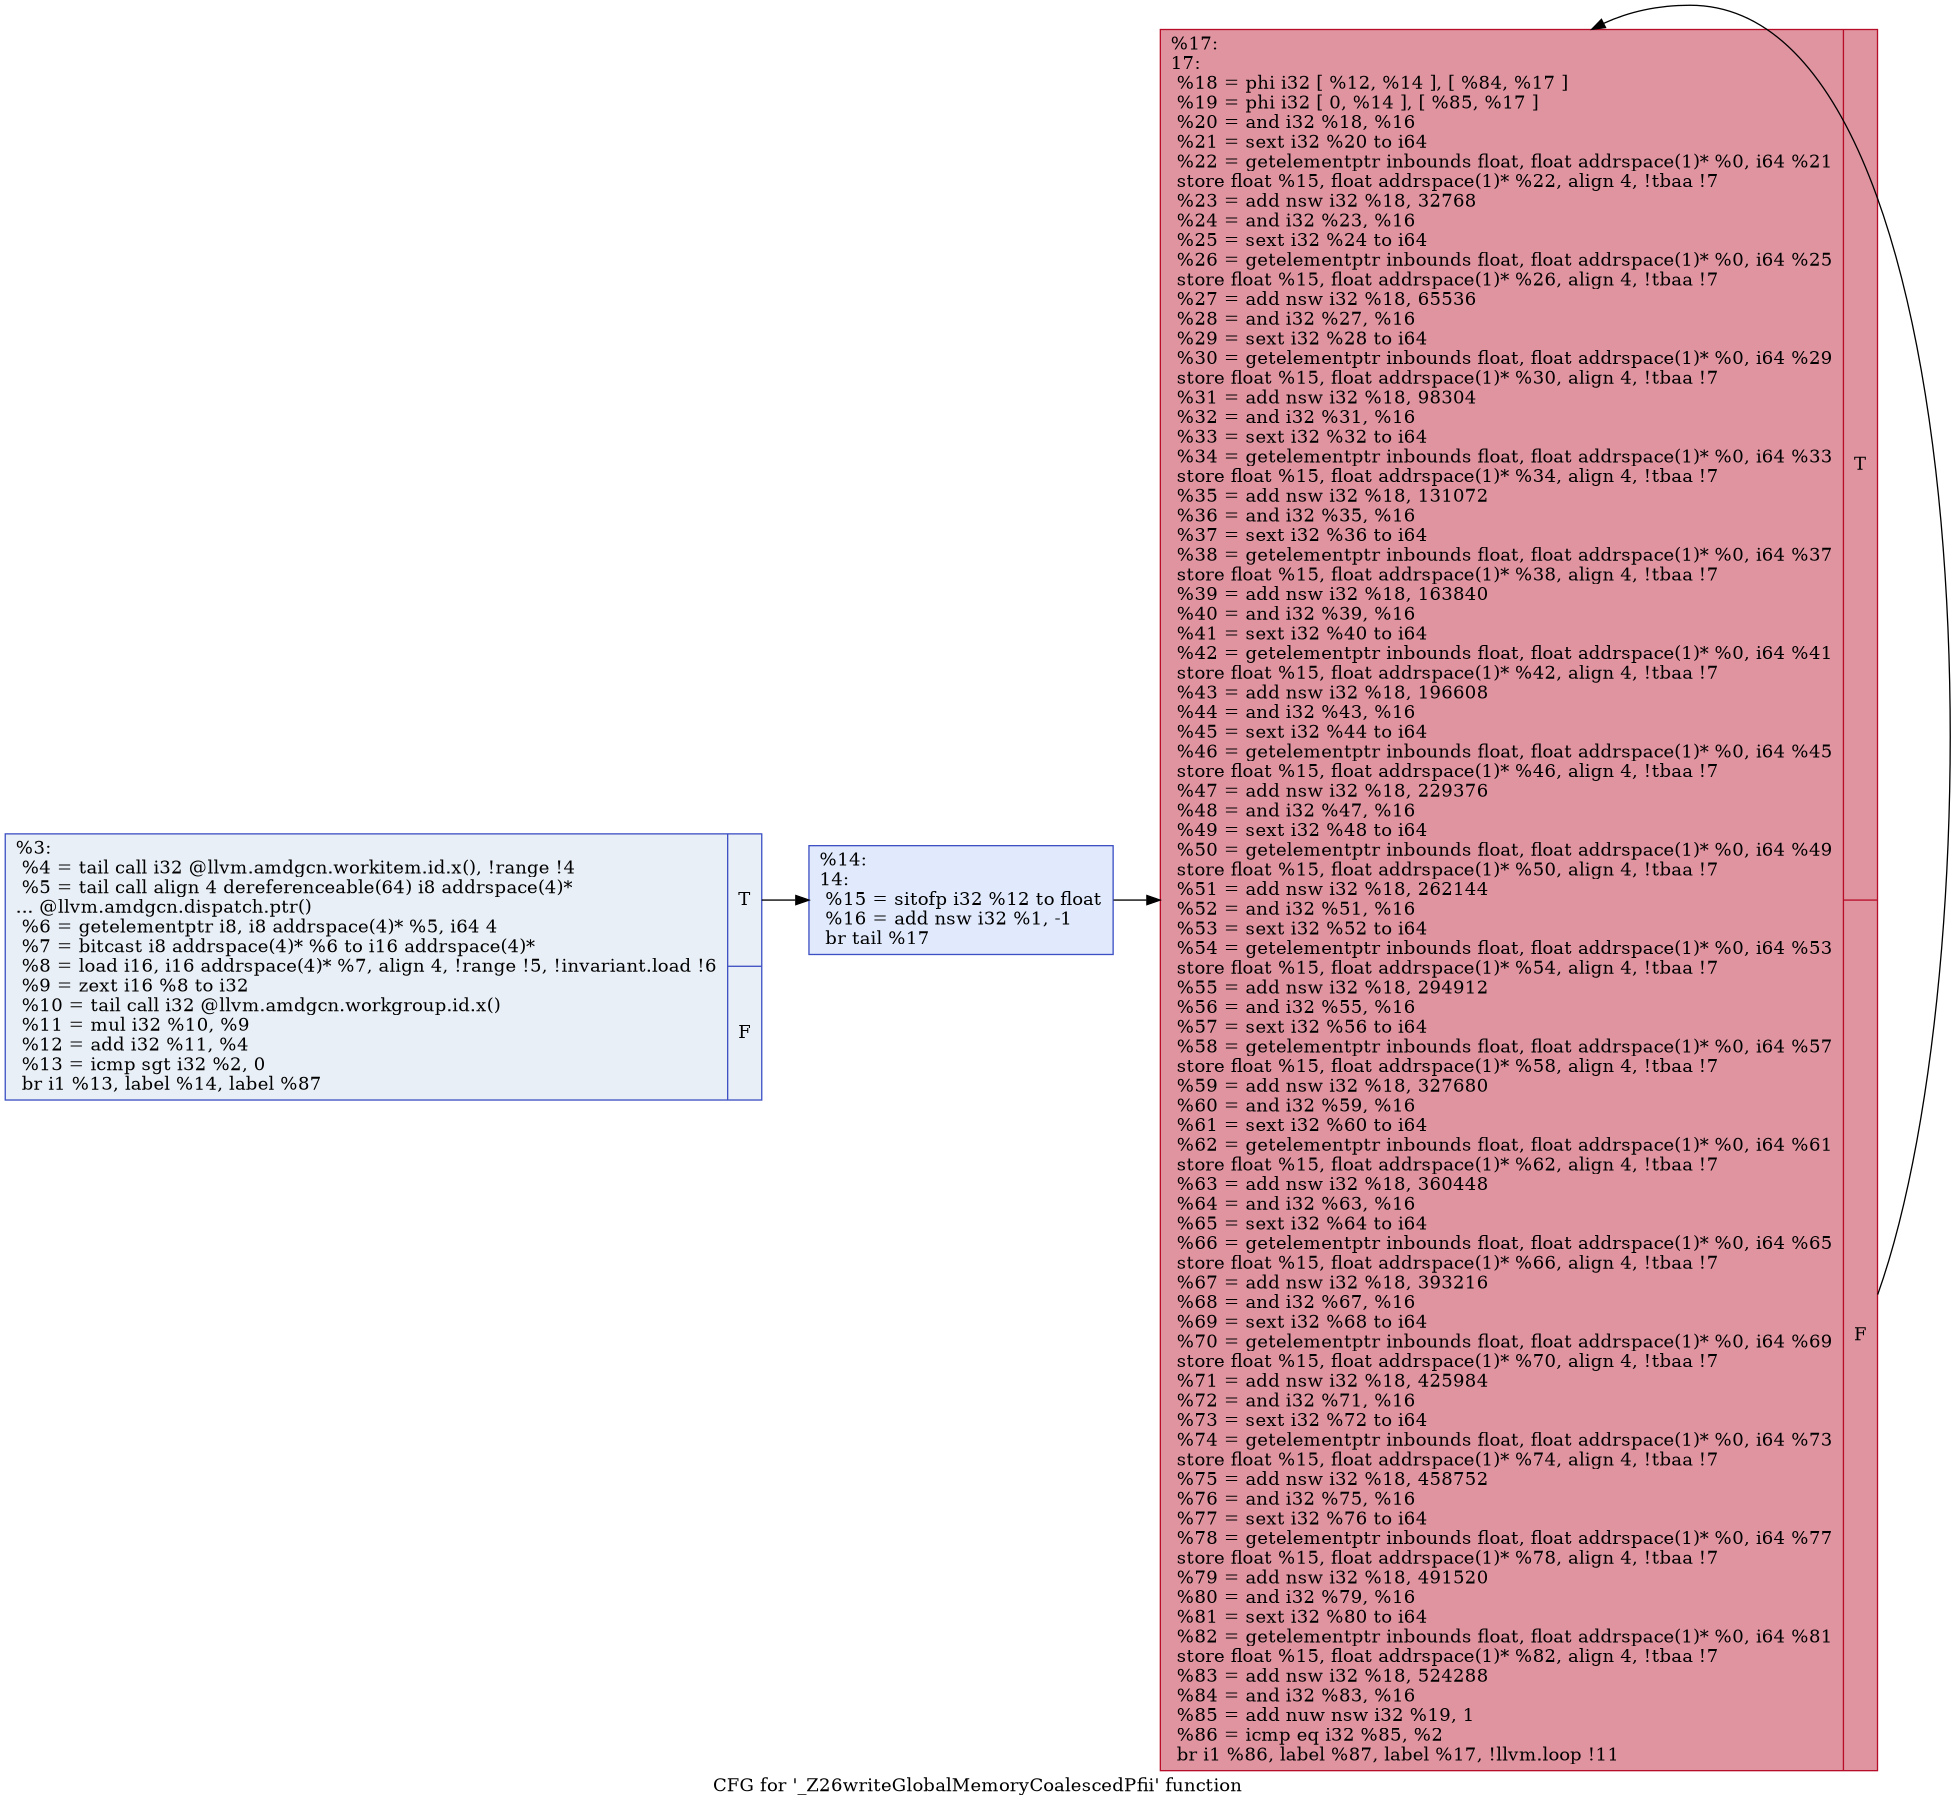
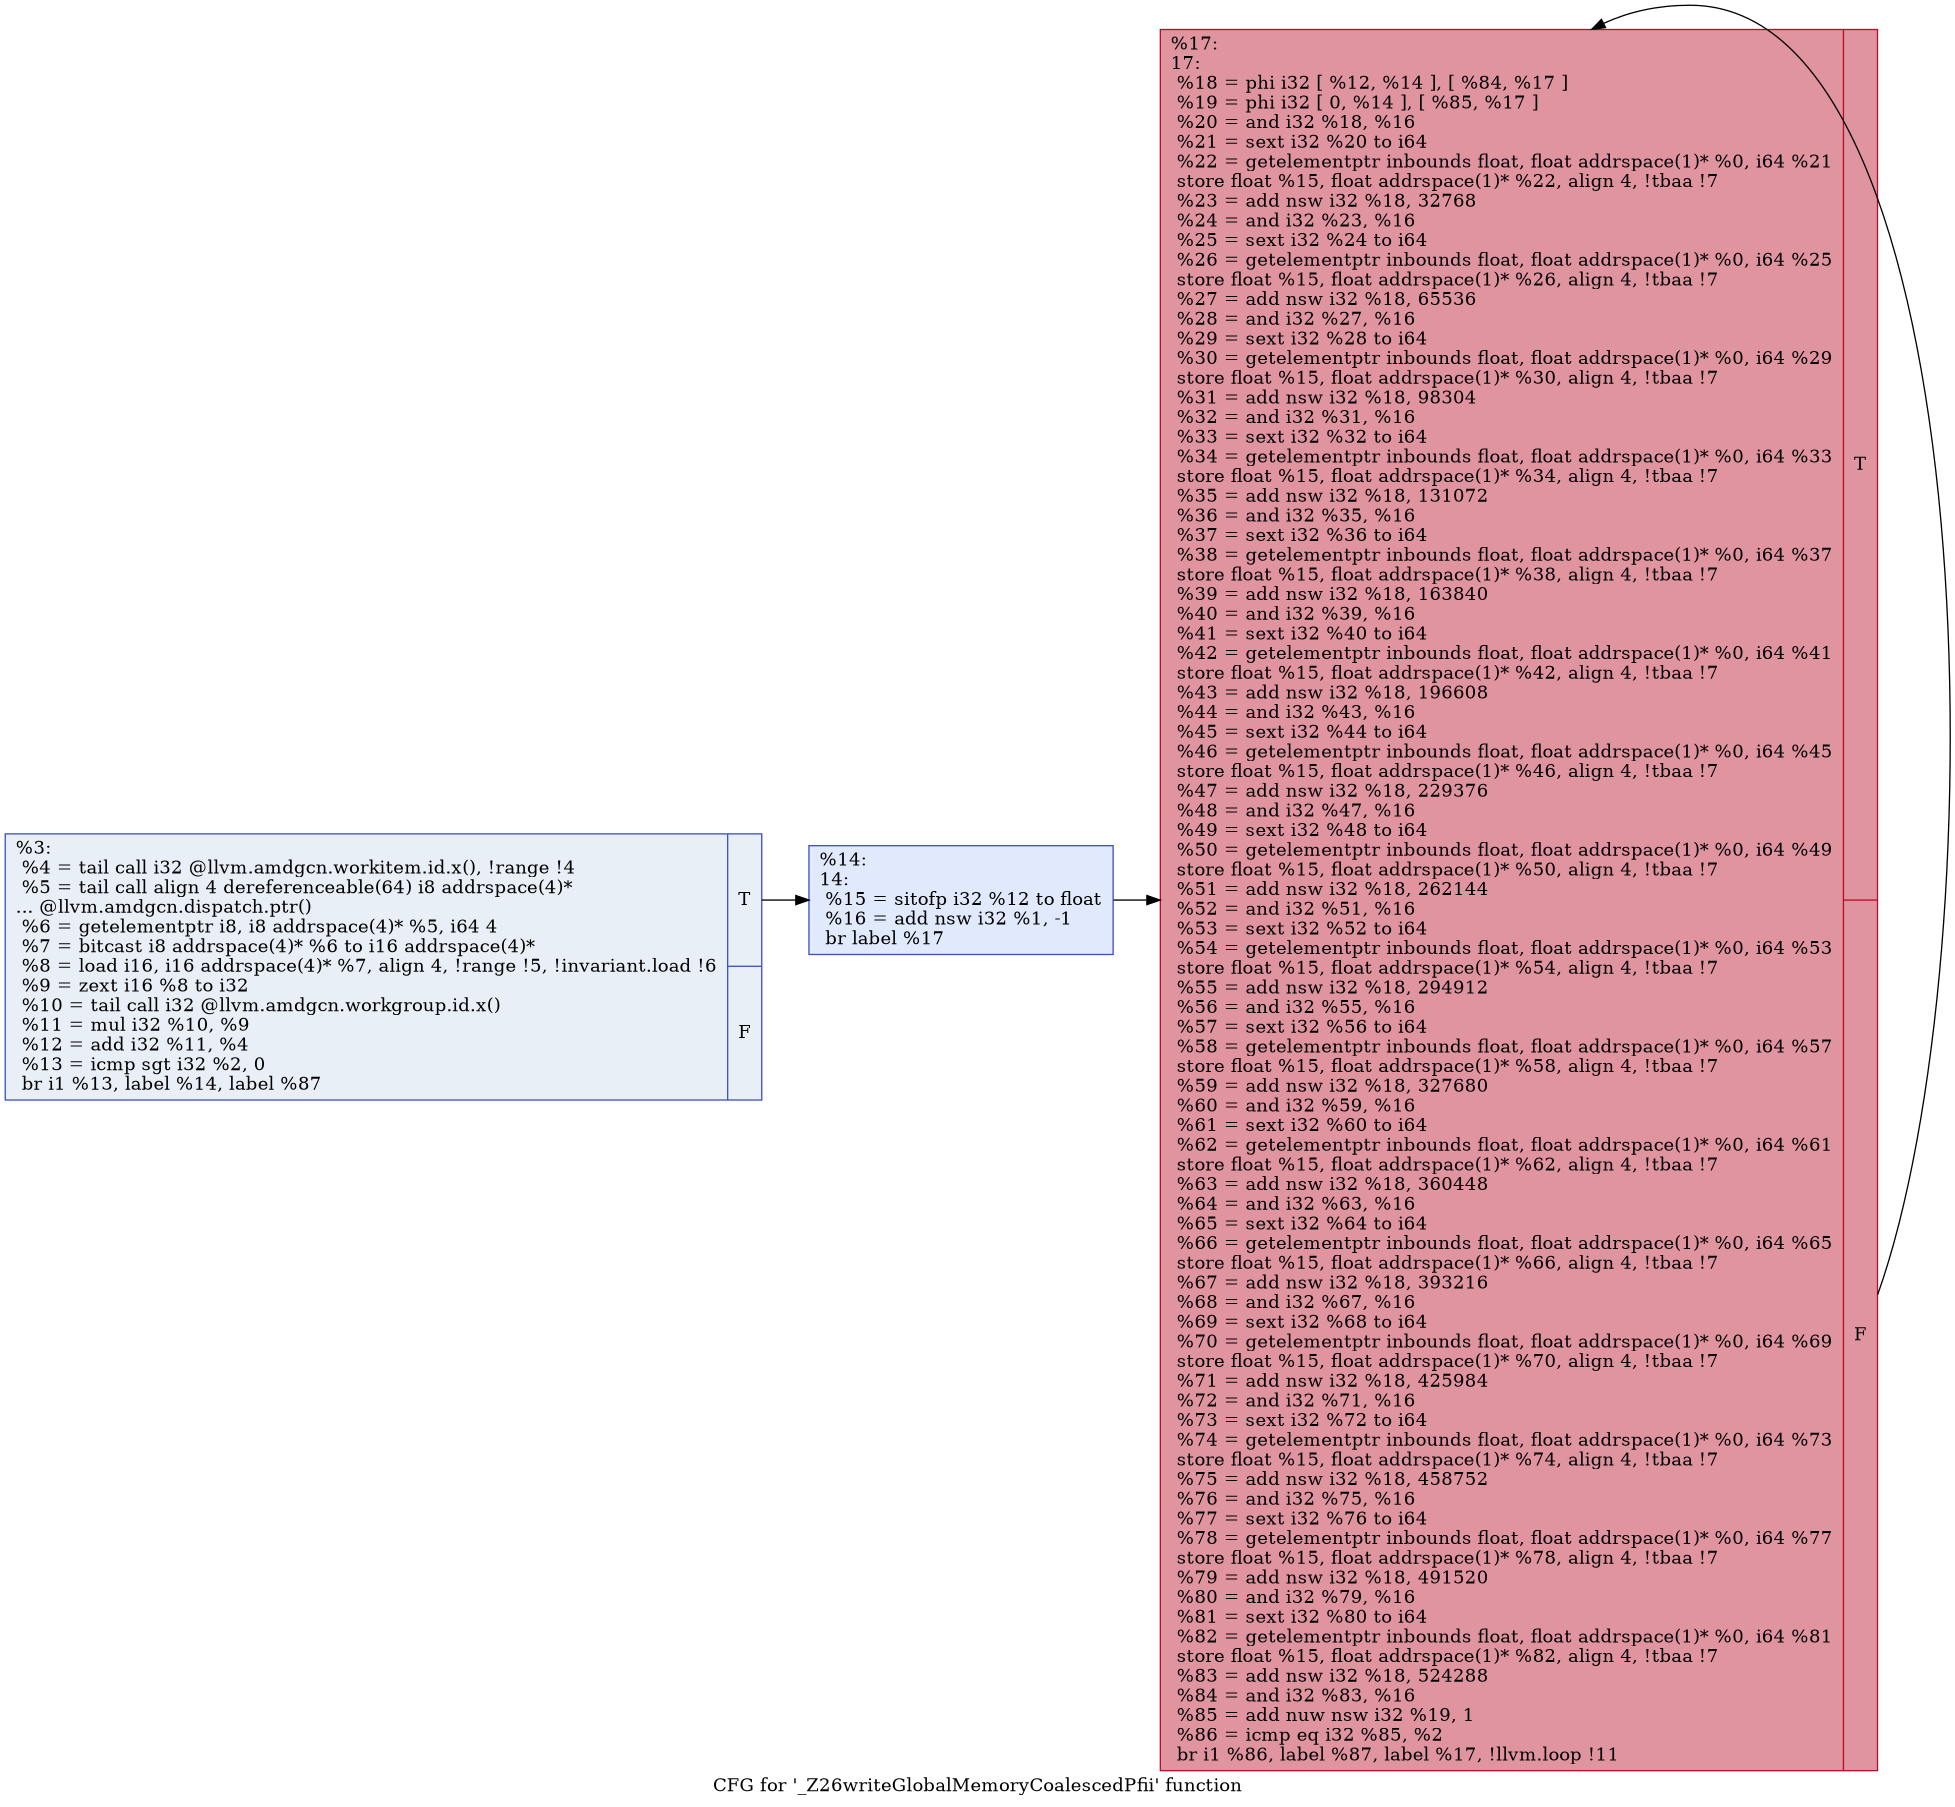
node "%14:": text "br tail %17" -> "br label %17"
